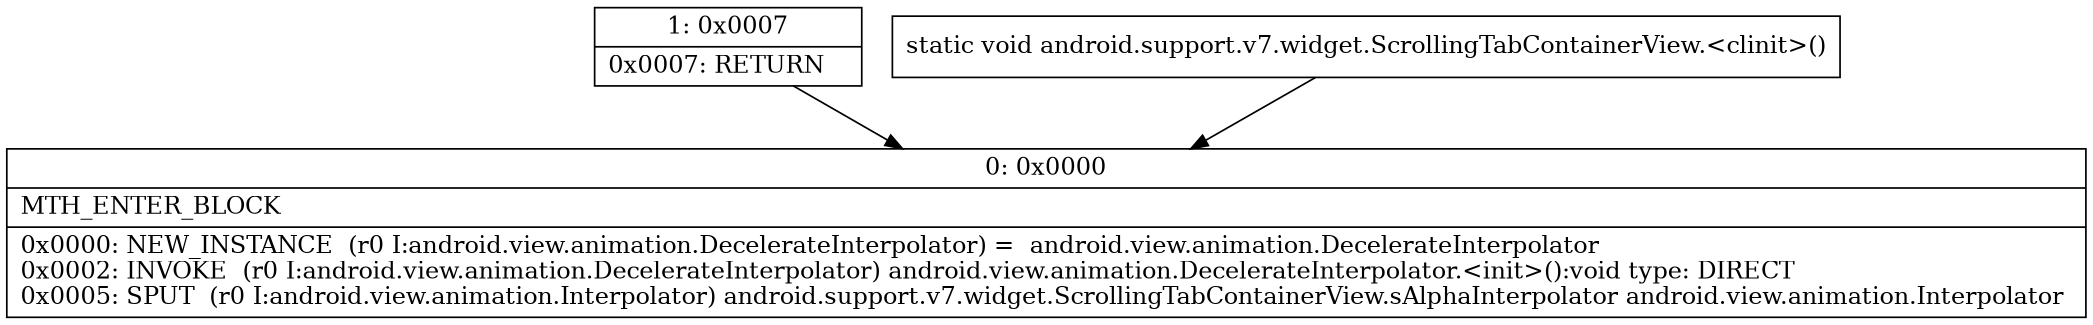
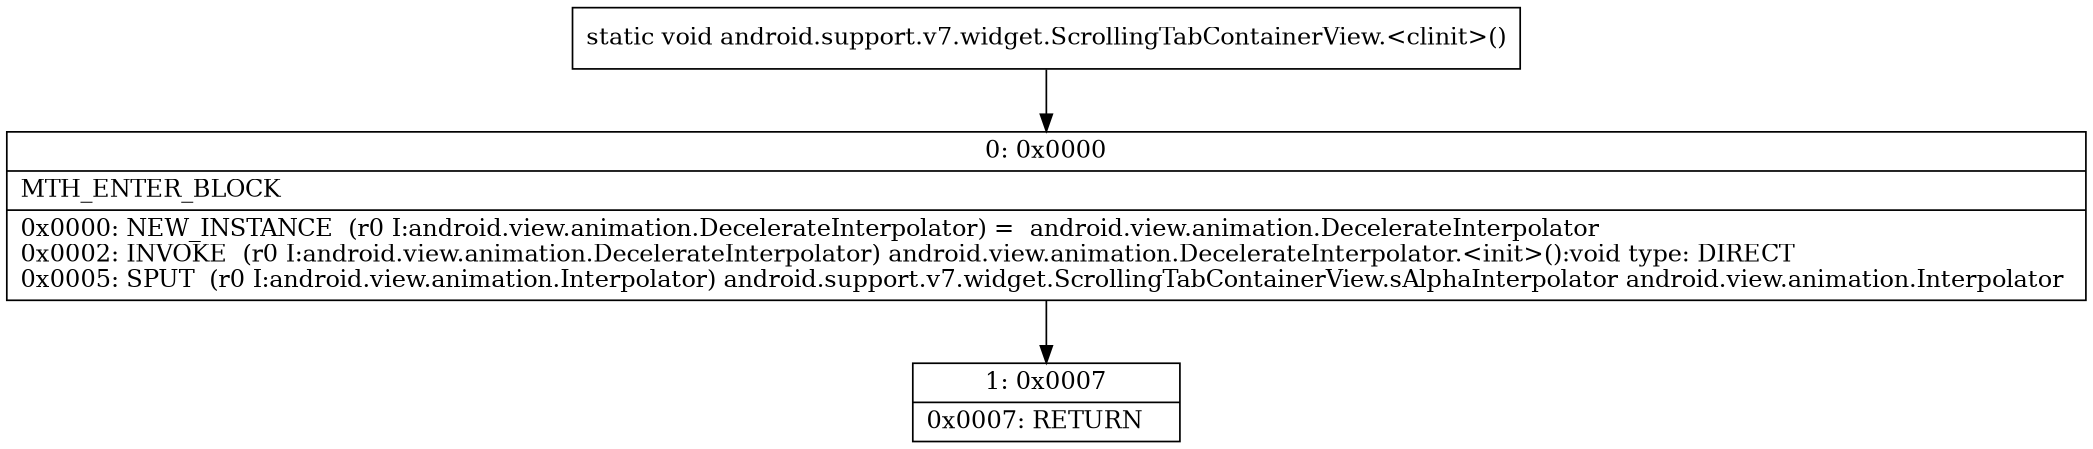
edge "1: 0x0007" -> "0: 0x0000": reversed
